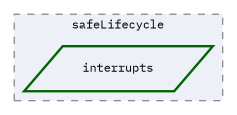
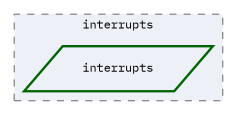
cluster "safeLifecycle": label "safeLifecycle" -> "interrupts"
